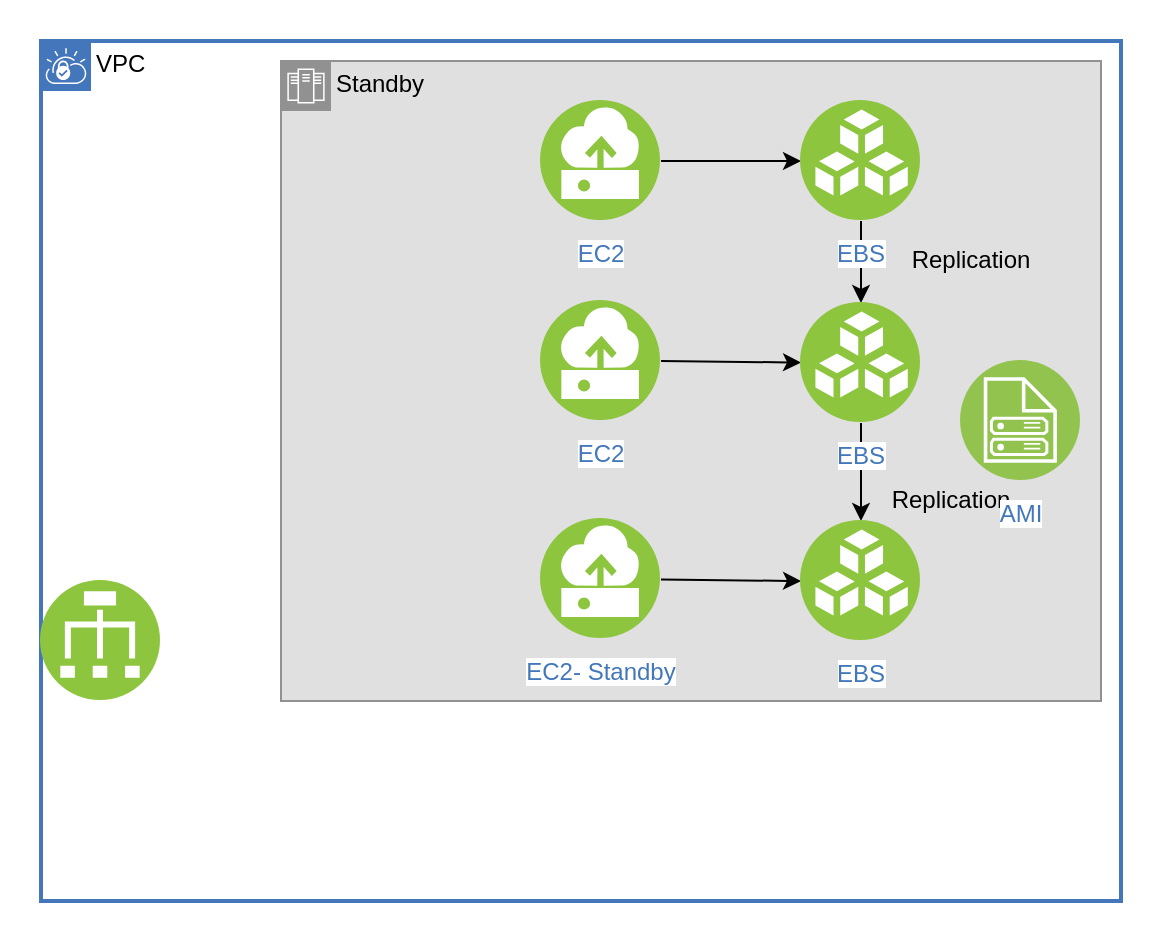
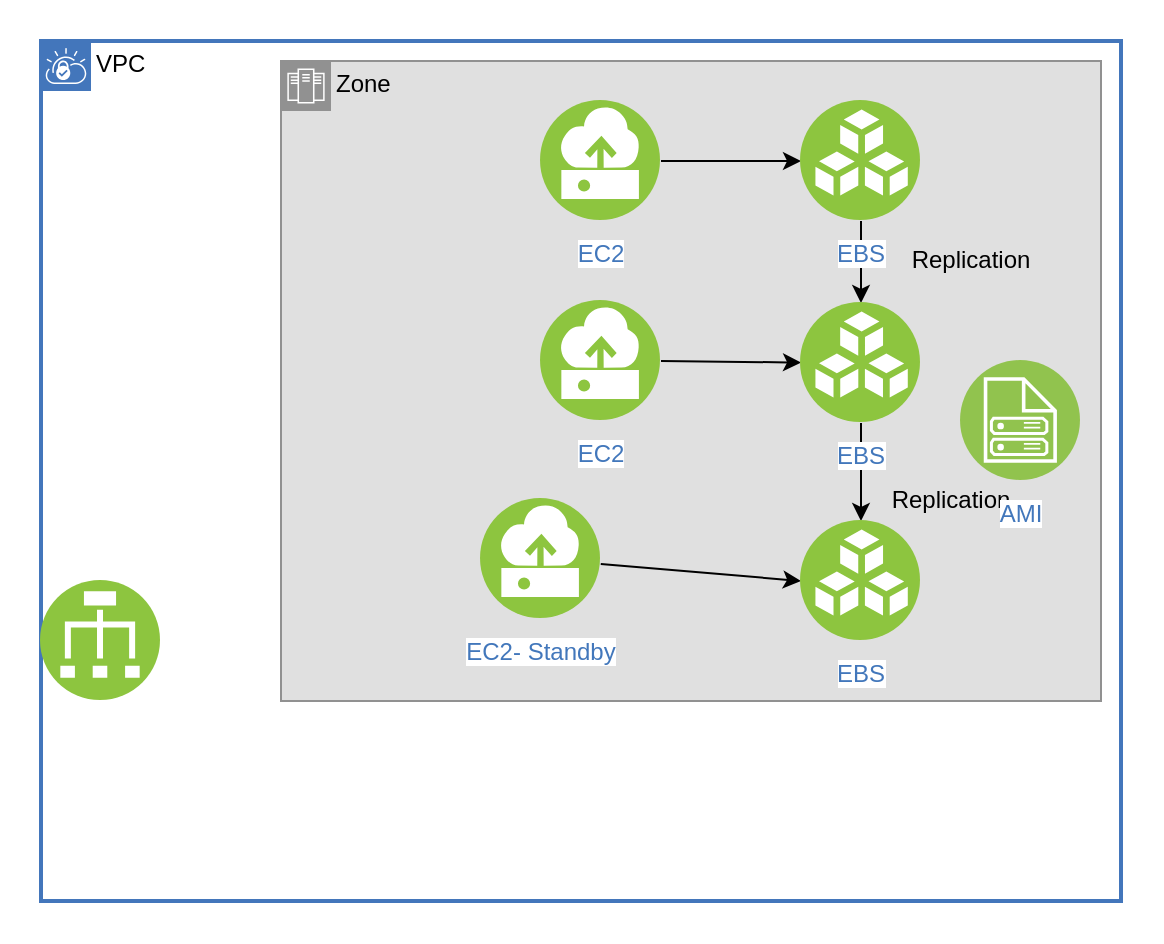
node "Standby": label "Standby" -> "Zone"
node "EC2- Standby": moved (601, 579) -> (541, 559)
